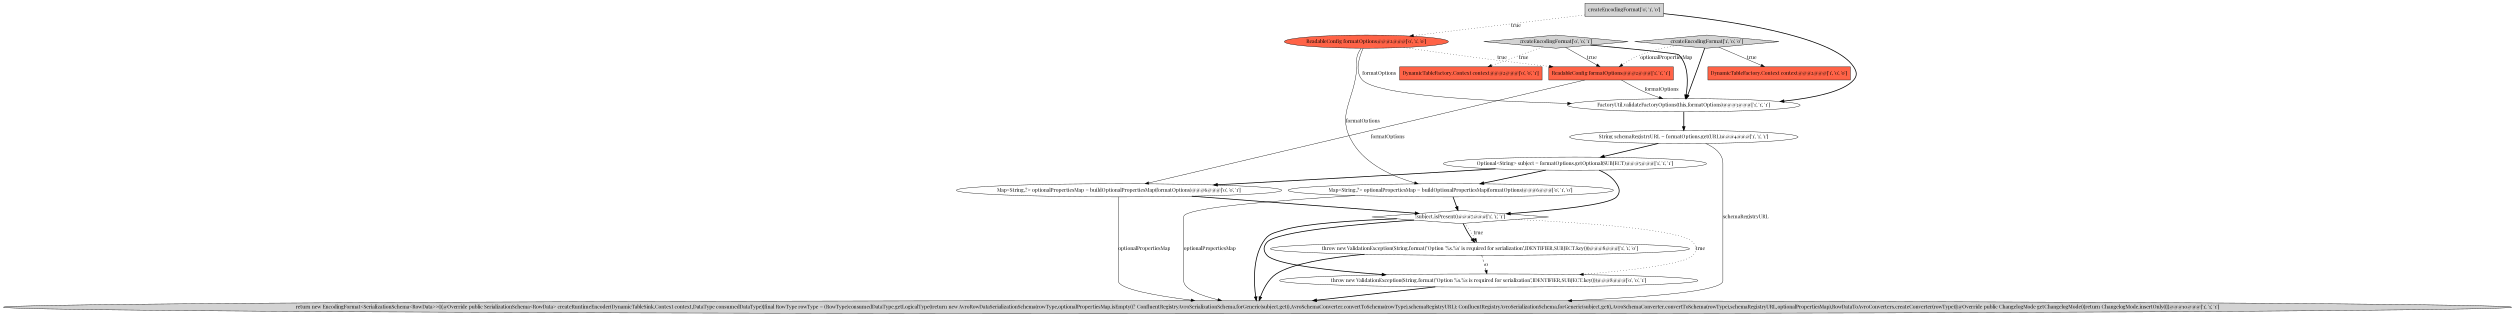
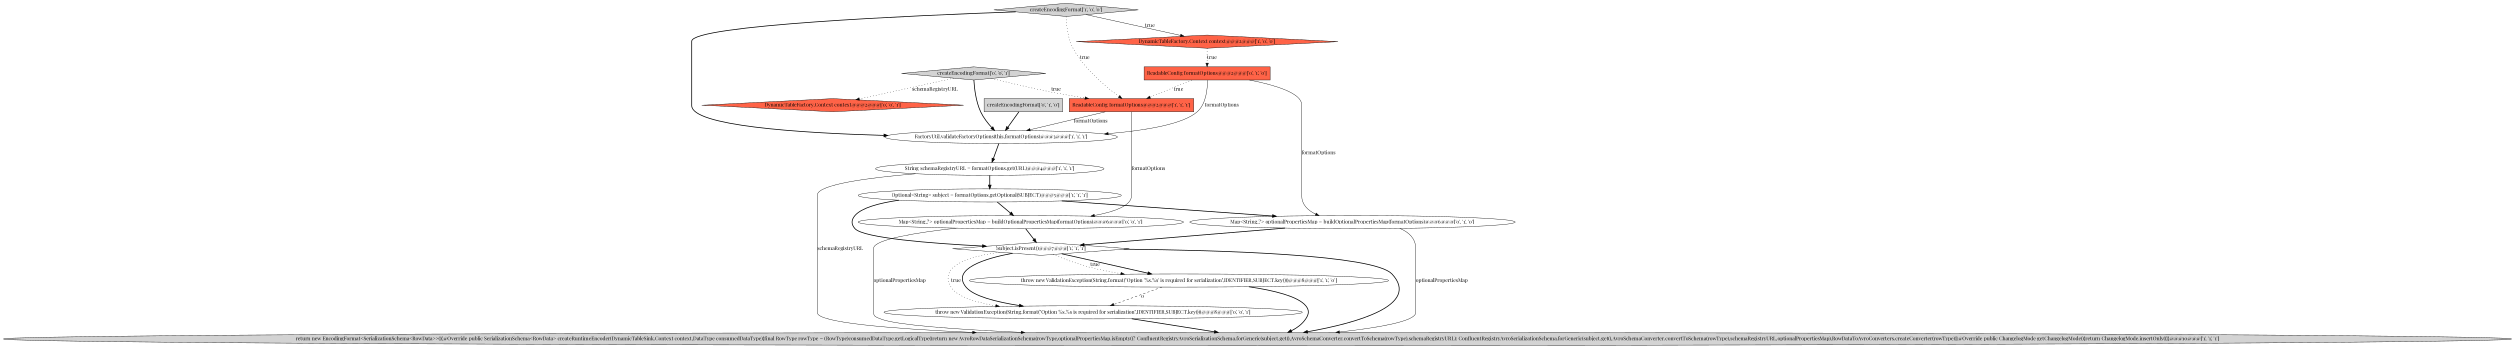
edge "createEncodingFormat['0', '1', '0']" -> "ReadableConfig formatOptions@@@2@@@['0', '1', '0']": now "DynamicTableFactory.Context context@@@2@@@['1', '0', '0']" -> "ReadableConfig formatOptions@@@2@@@['0', '1', '0']"
node "ReadableConfig formatOptions@@@2@@@['0', '1', '0']": shape ellipse -> box
edge "createEncodingFormat['0', '0', '1']" -> "ReadableConfig formatOptions@@@2@@@['1', '1', '1']": style solid -> dotted
edge "createEncodingFormat['0', '0', '1']" -> "DynamicTableFactory.Context context@@@2@@@['0', '0', '1']": label "true" -> "schemaRegistryURL"
edge "createEncodingFormat['1', '0', '0']" -> "ReadableConfig formatOptions@@@2@@@['1', '1', '1']": label "optionalPropertiesMap" -> "true"
node "DynamicTableFactory.Context context@@@2@@@['0', '0', '1']": shape box -> diamond
node "DynamicTableFactory.Context context@@@2@@@['1', '0', '0']": shape box -> diamond
